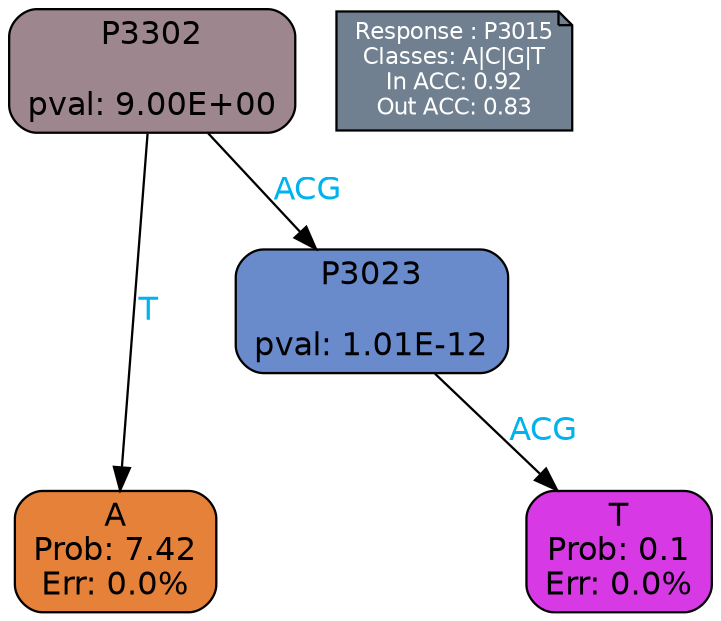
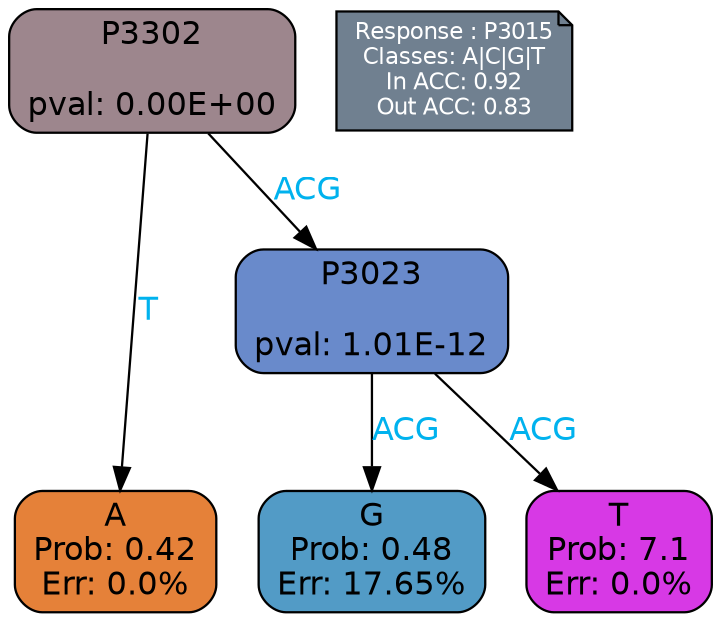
node "P3302 pval: 9.00E+00": label "P3302 pval: 9.00E+00" -> "P3302 pval: 0.00E+00"
node "A Prob: 7.42 Err: 0.0%": label "A Prob: 7.42 Err: 0.0%" -> "A Prob: 0.42 Err: 0.0%"
node "G Prob: 0.48 Err: 17.65%": added
node "T Prob: 0.1 Err: 0.0%": label "T Prob: 0.1 Err: 0.0%" -> "T Prob: 7.1 Err: 0.0%"
